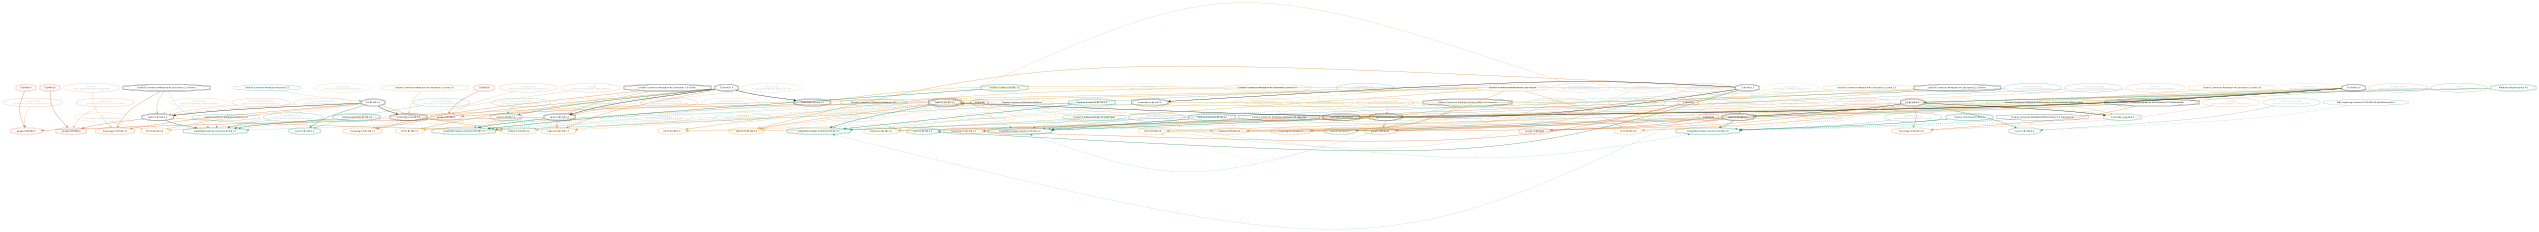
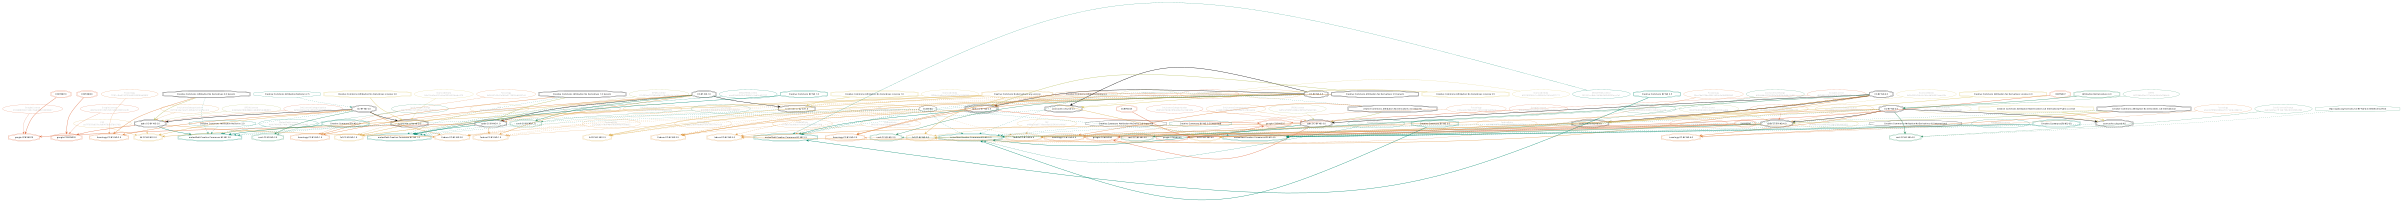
node "Creative Commons Attribution-NoDerivs 1.0": removed
node "scancode:cc-by-nd-4.0": color #379469 -> black
